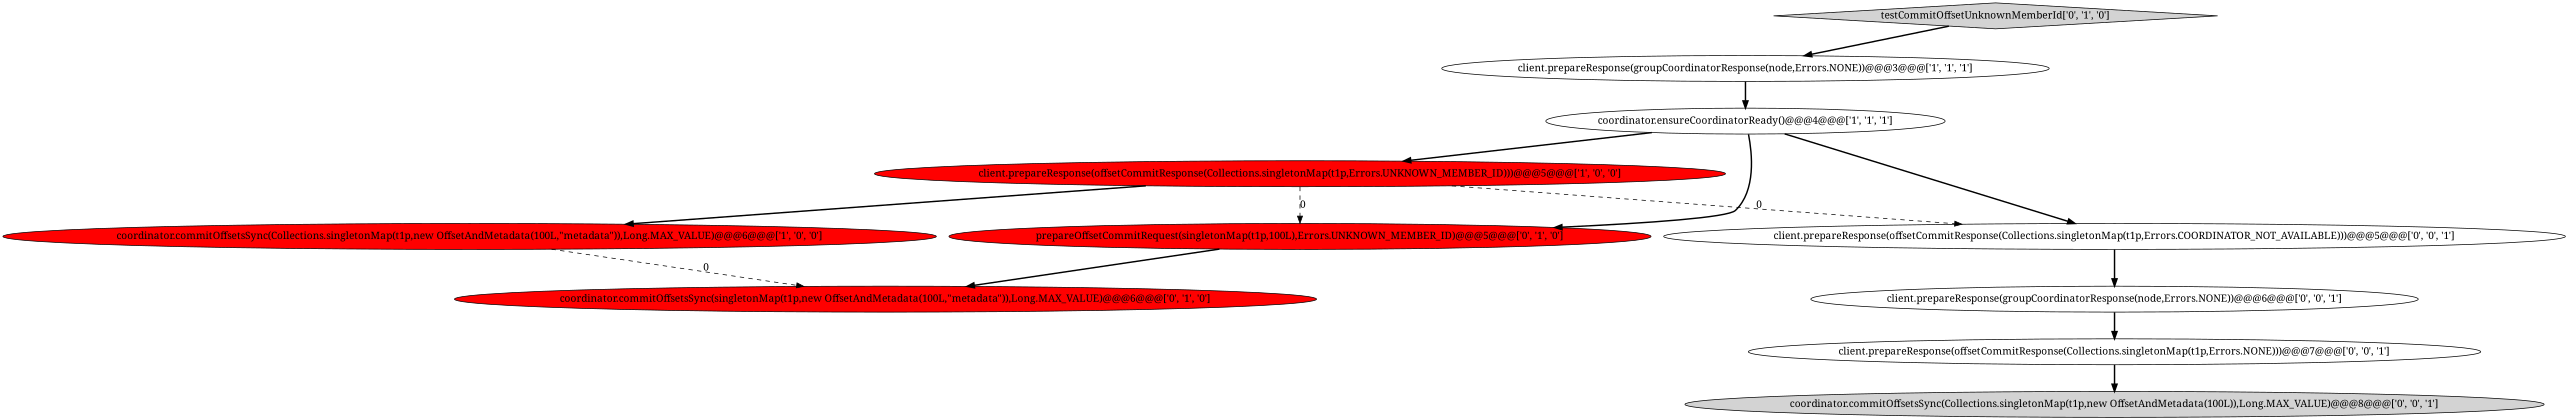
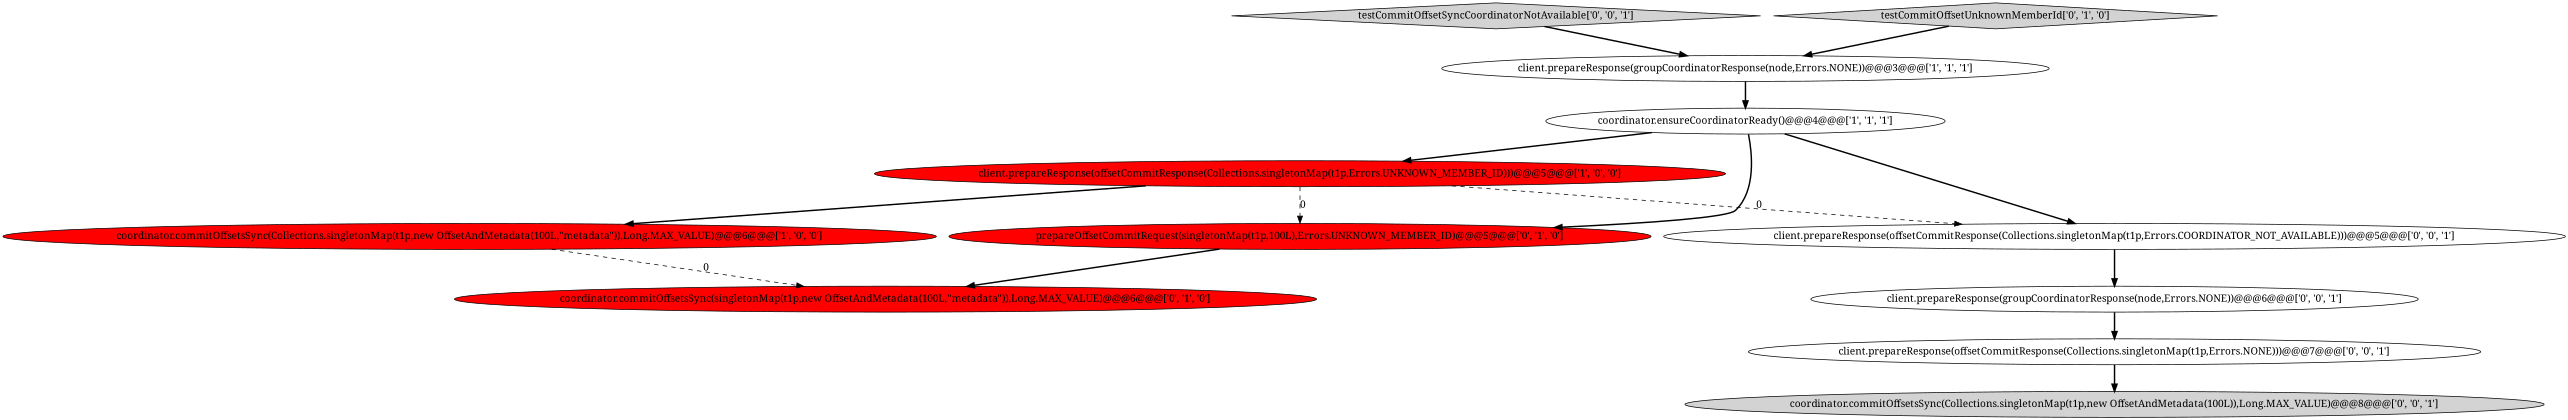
node "testCommitOffsetSyncCoordinatorNotAvailable['0', '0', '1']": added
